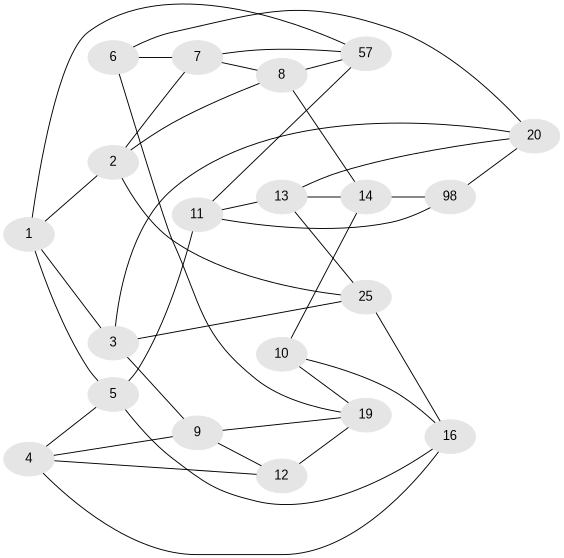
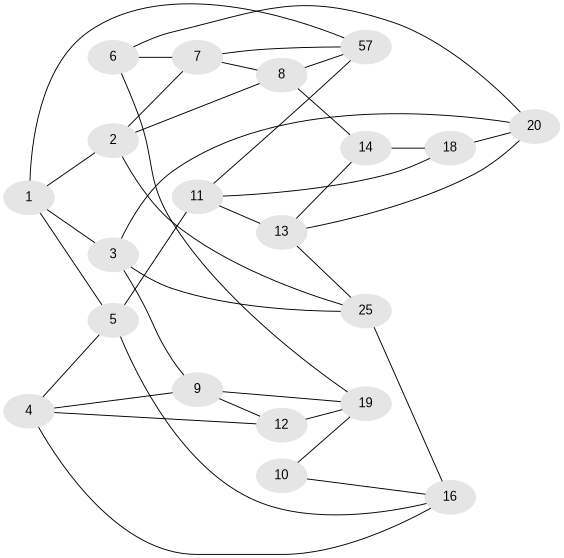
node "98": label "98" -> "18"
edge "14" -- "10": removed
